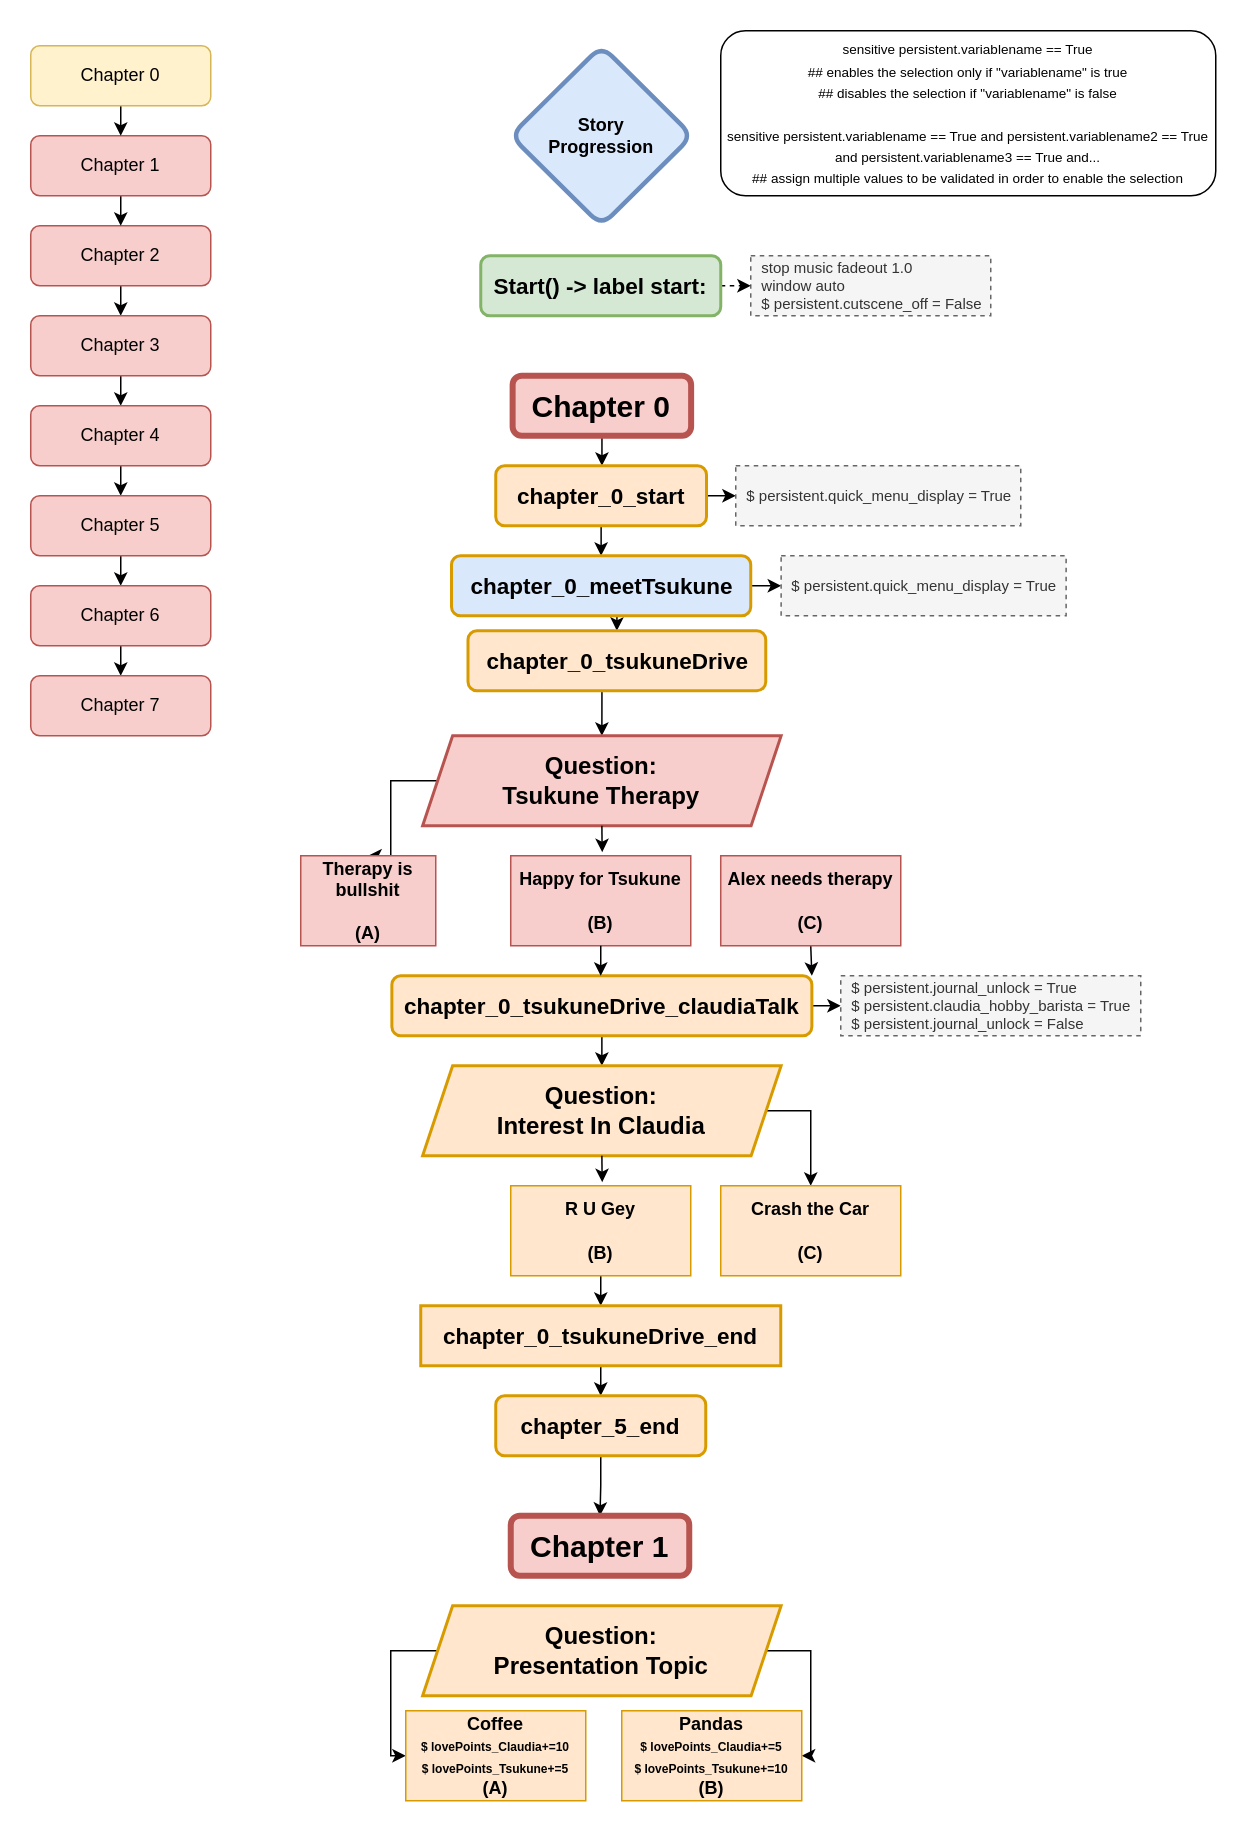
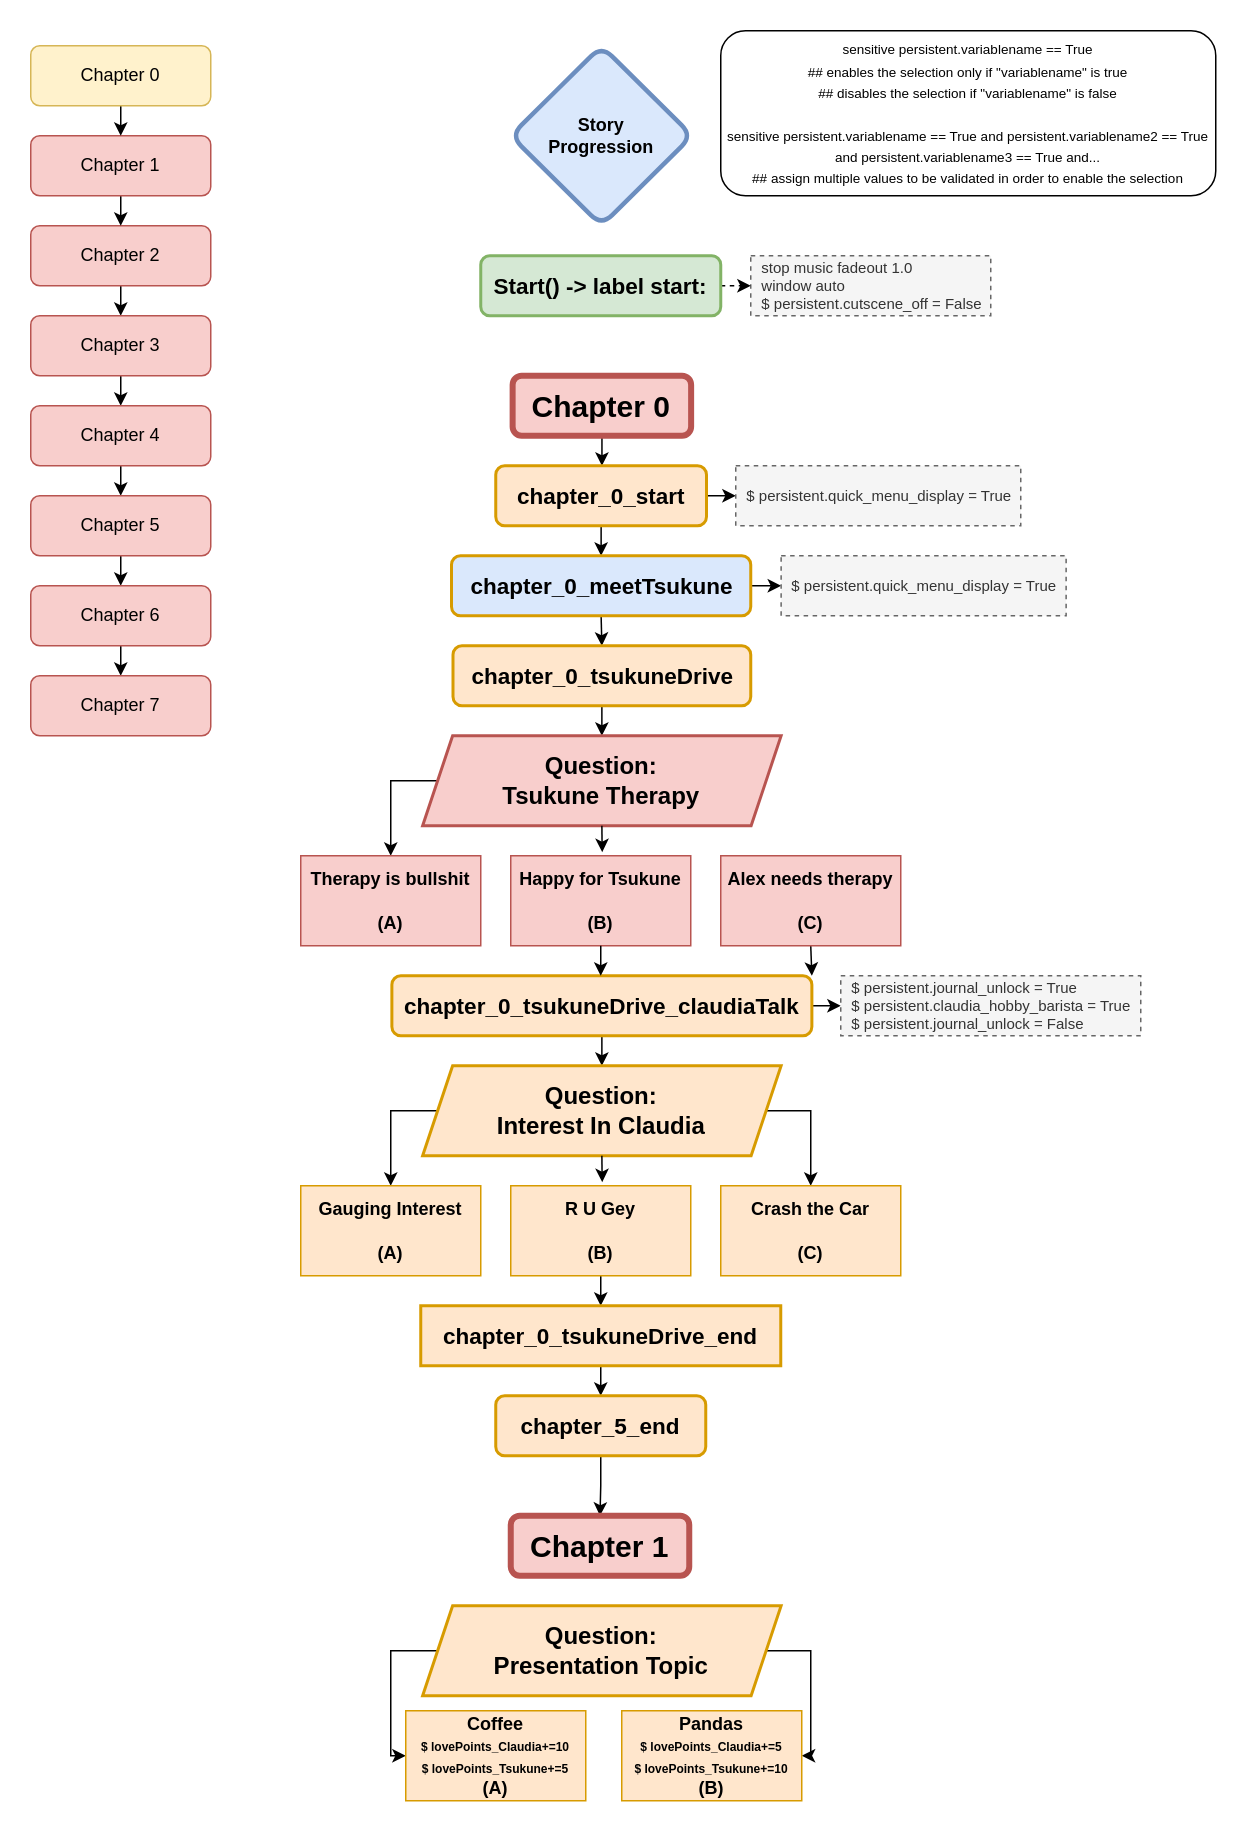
node "chapter_0_tsukuneDrive": moved (617, 661) -> (602, 676)
node "Therapy is bullshit (A)": size 135x90 -> 180x90
edge "Question: Interest In Claudia" -> "Gauging Interest (A)": added
node "Gauging Interest (A)": added
